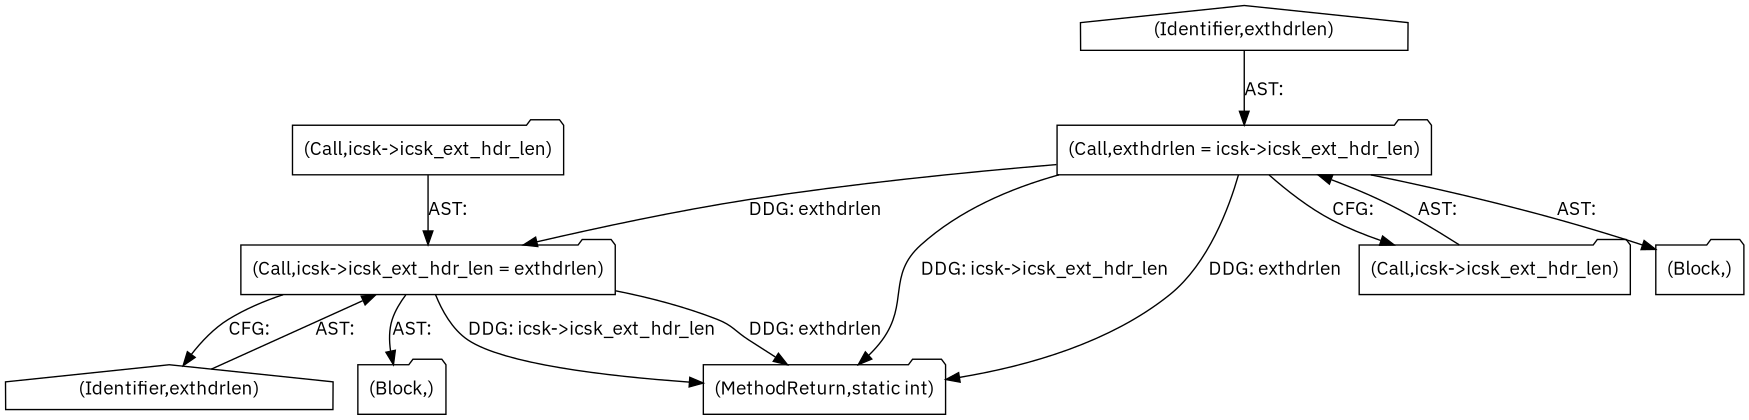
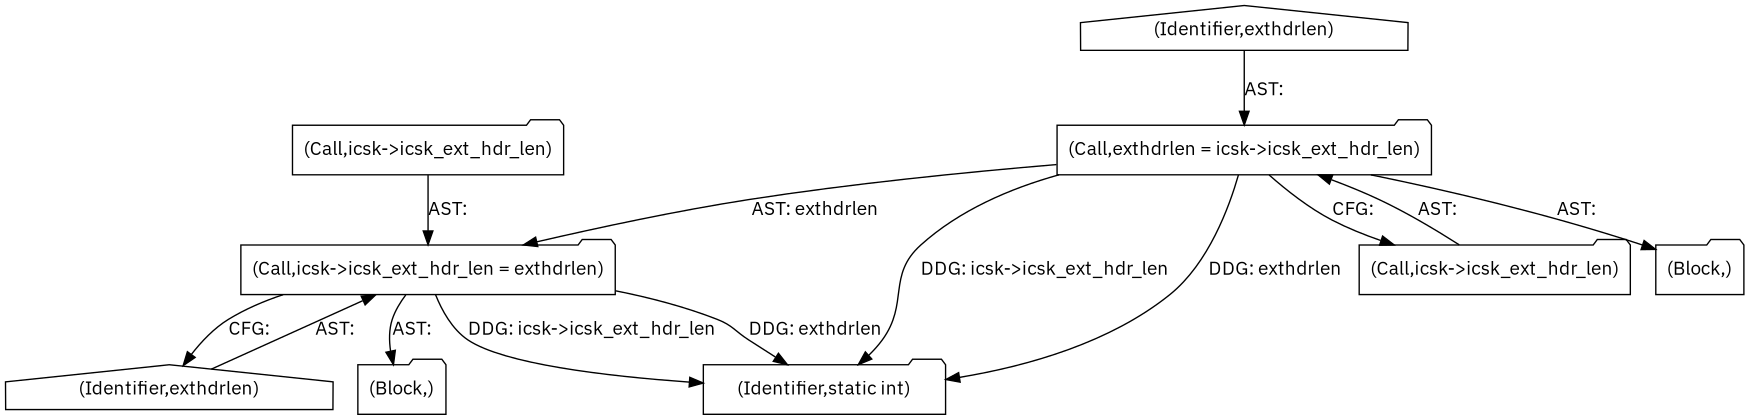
edge "(Call,exthdrlen = icsk->icsk_ext_hdr_len)" -> "(Call,icsk->icsk_ext_hdr_len = exthdrlen)": label "DDG: exthdrlen" -> "AST: exthdrlen"
node "(MethodReturn,static int)": label "(MethodReturn,static int)" -> "(Identifier,static int)"
